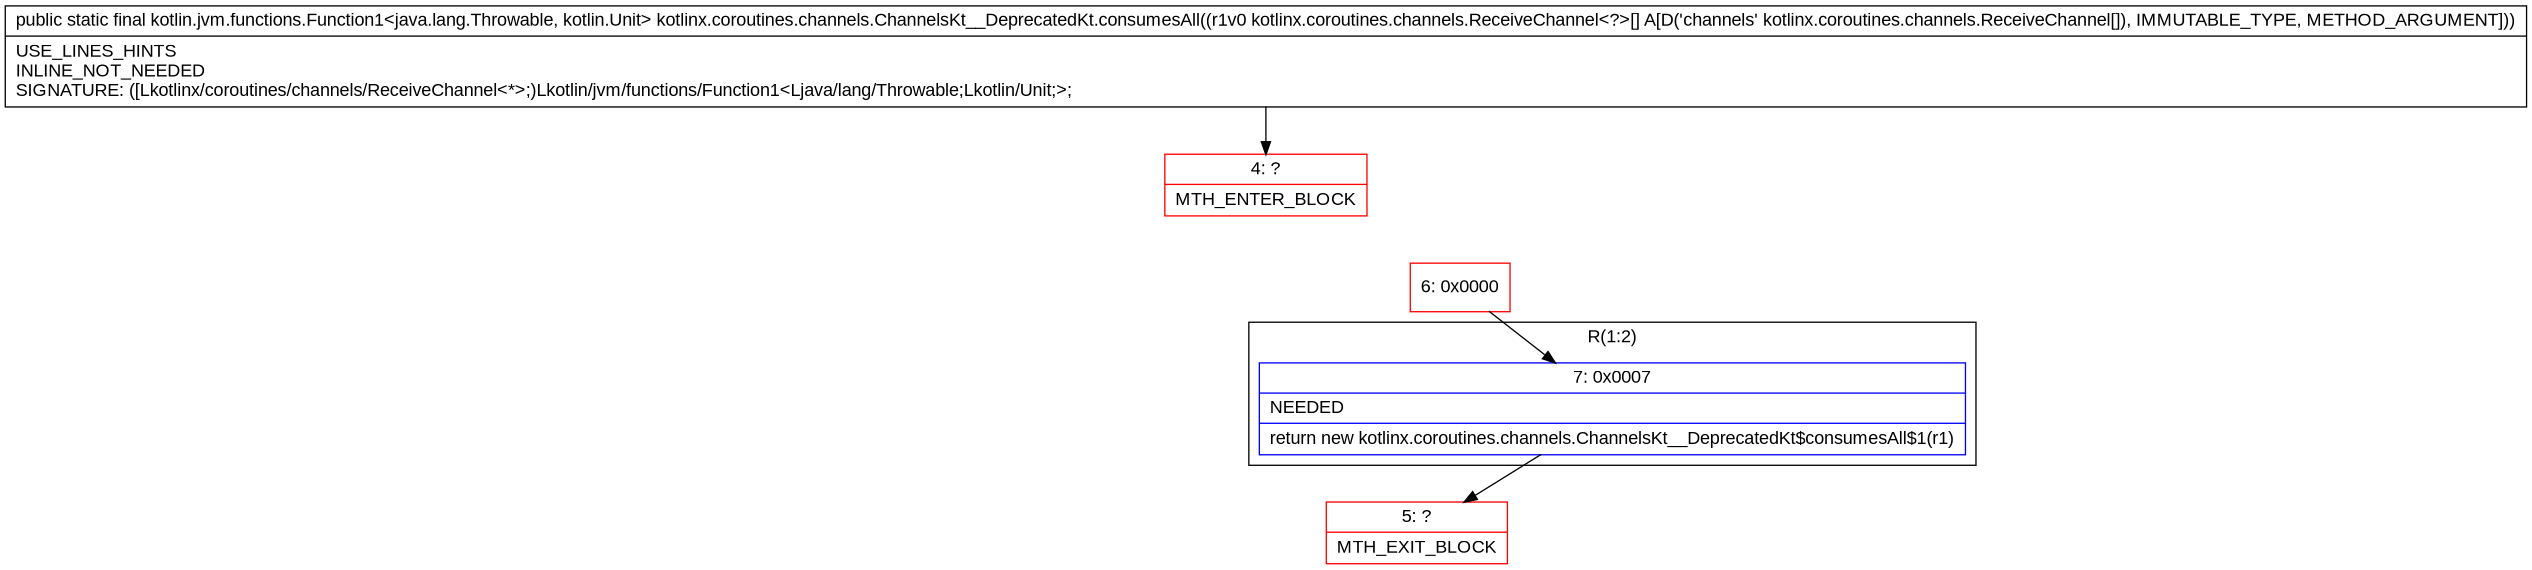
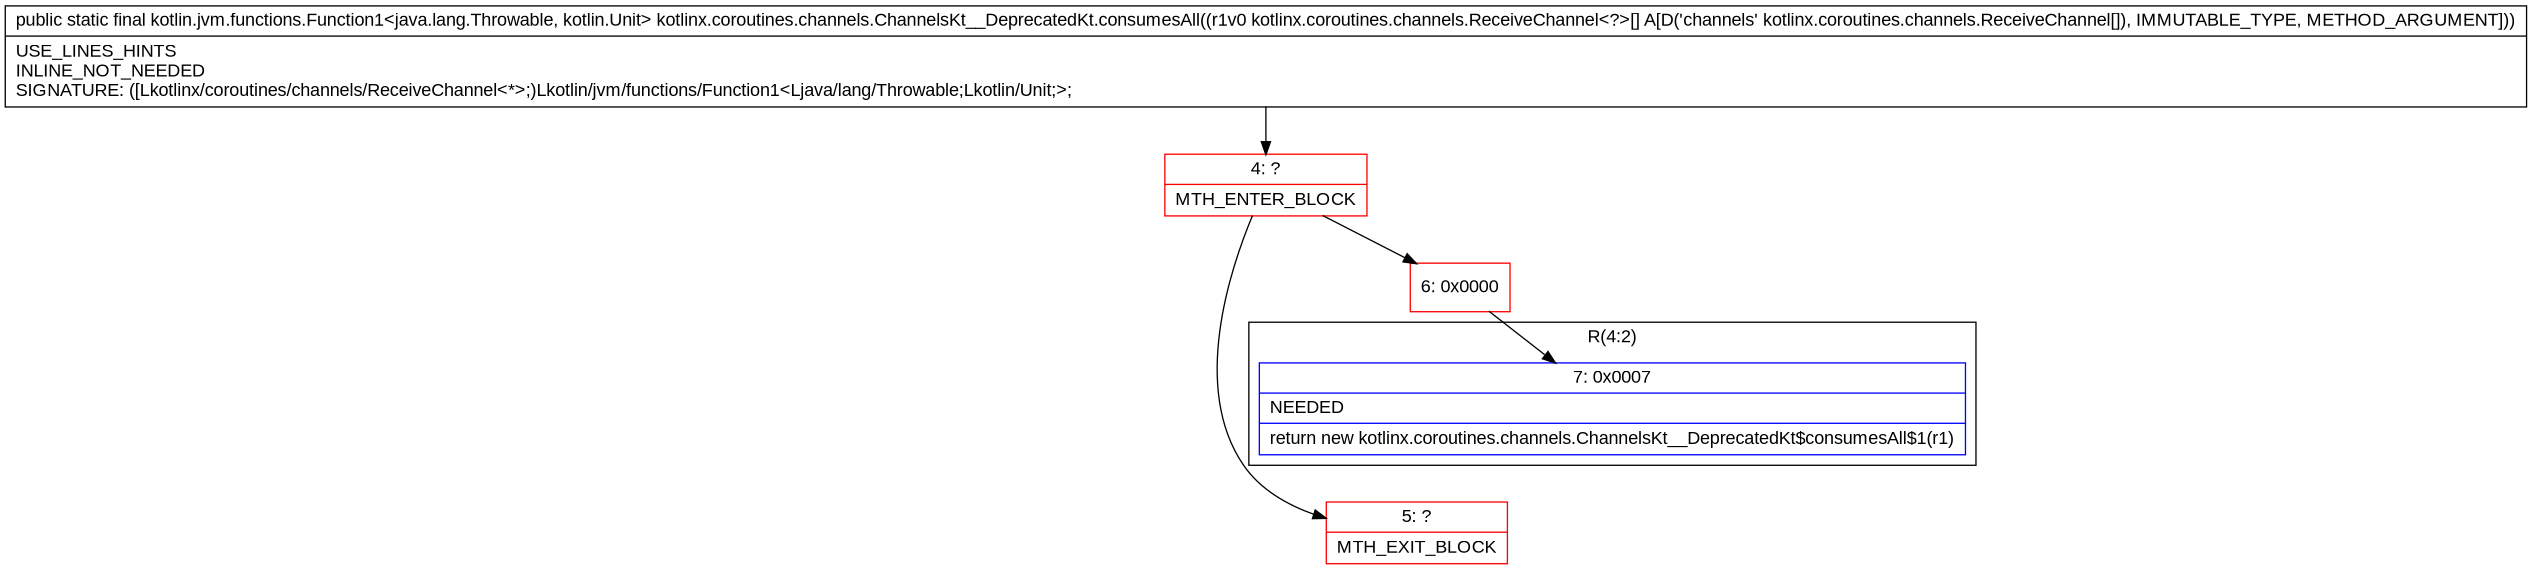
edge "4: ?" -> "6: 0x0000": added
cluster "R(1:2)": label "R(1:2)" -> "R(4:2)"
edge "7: 0x0007" -> "5: ?": now "4: ?" -> "5: ?"
